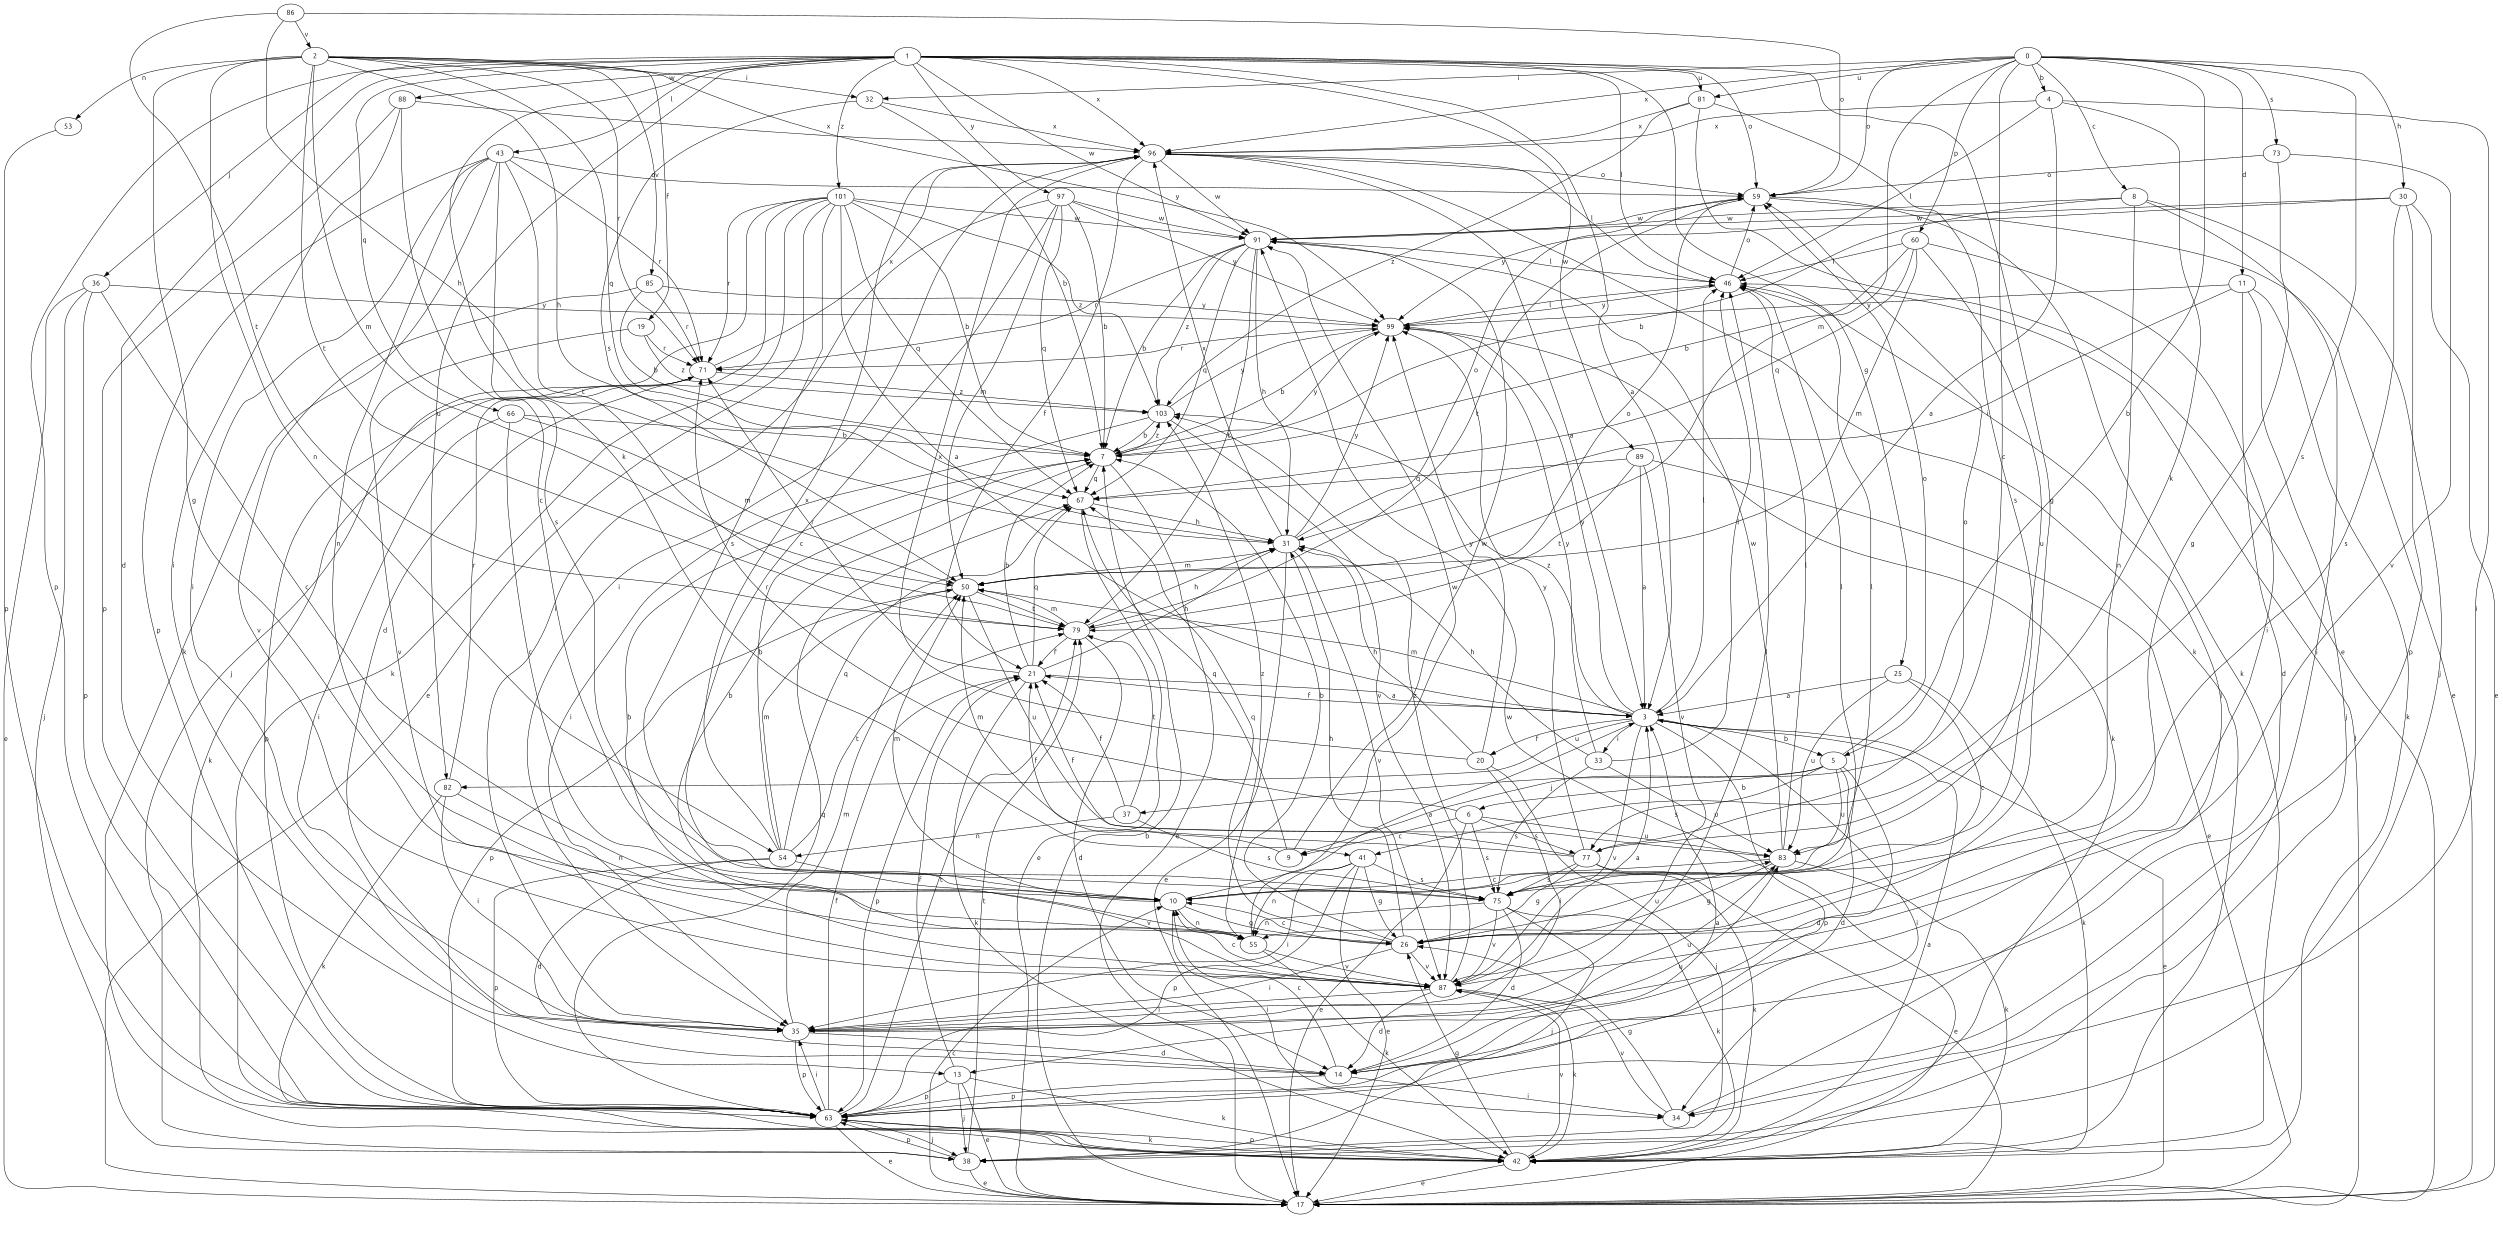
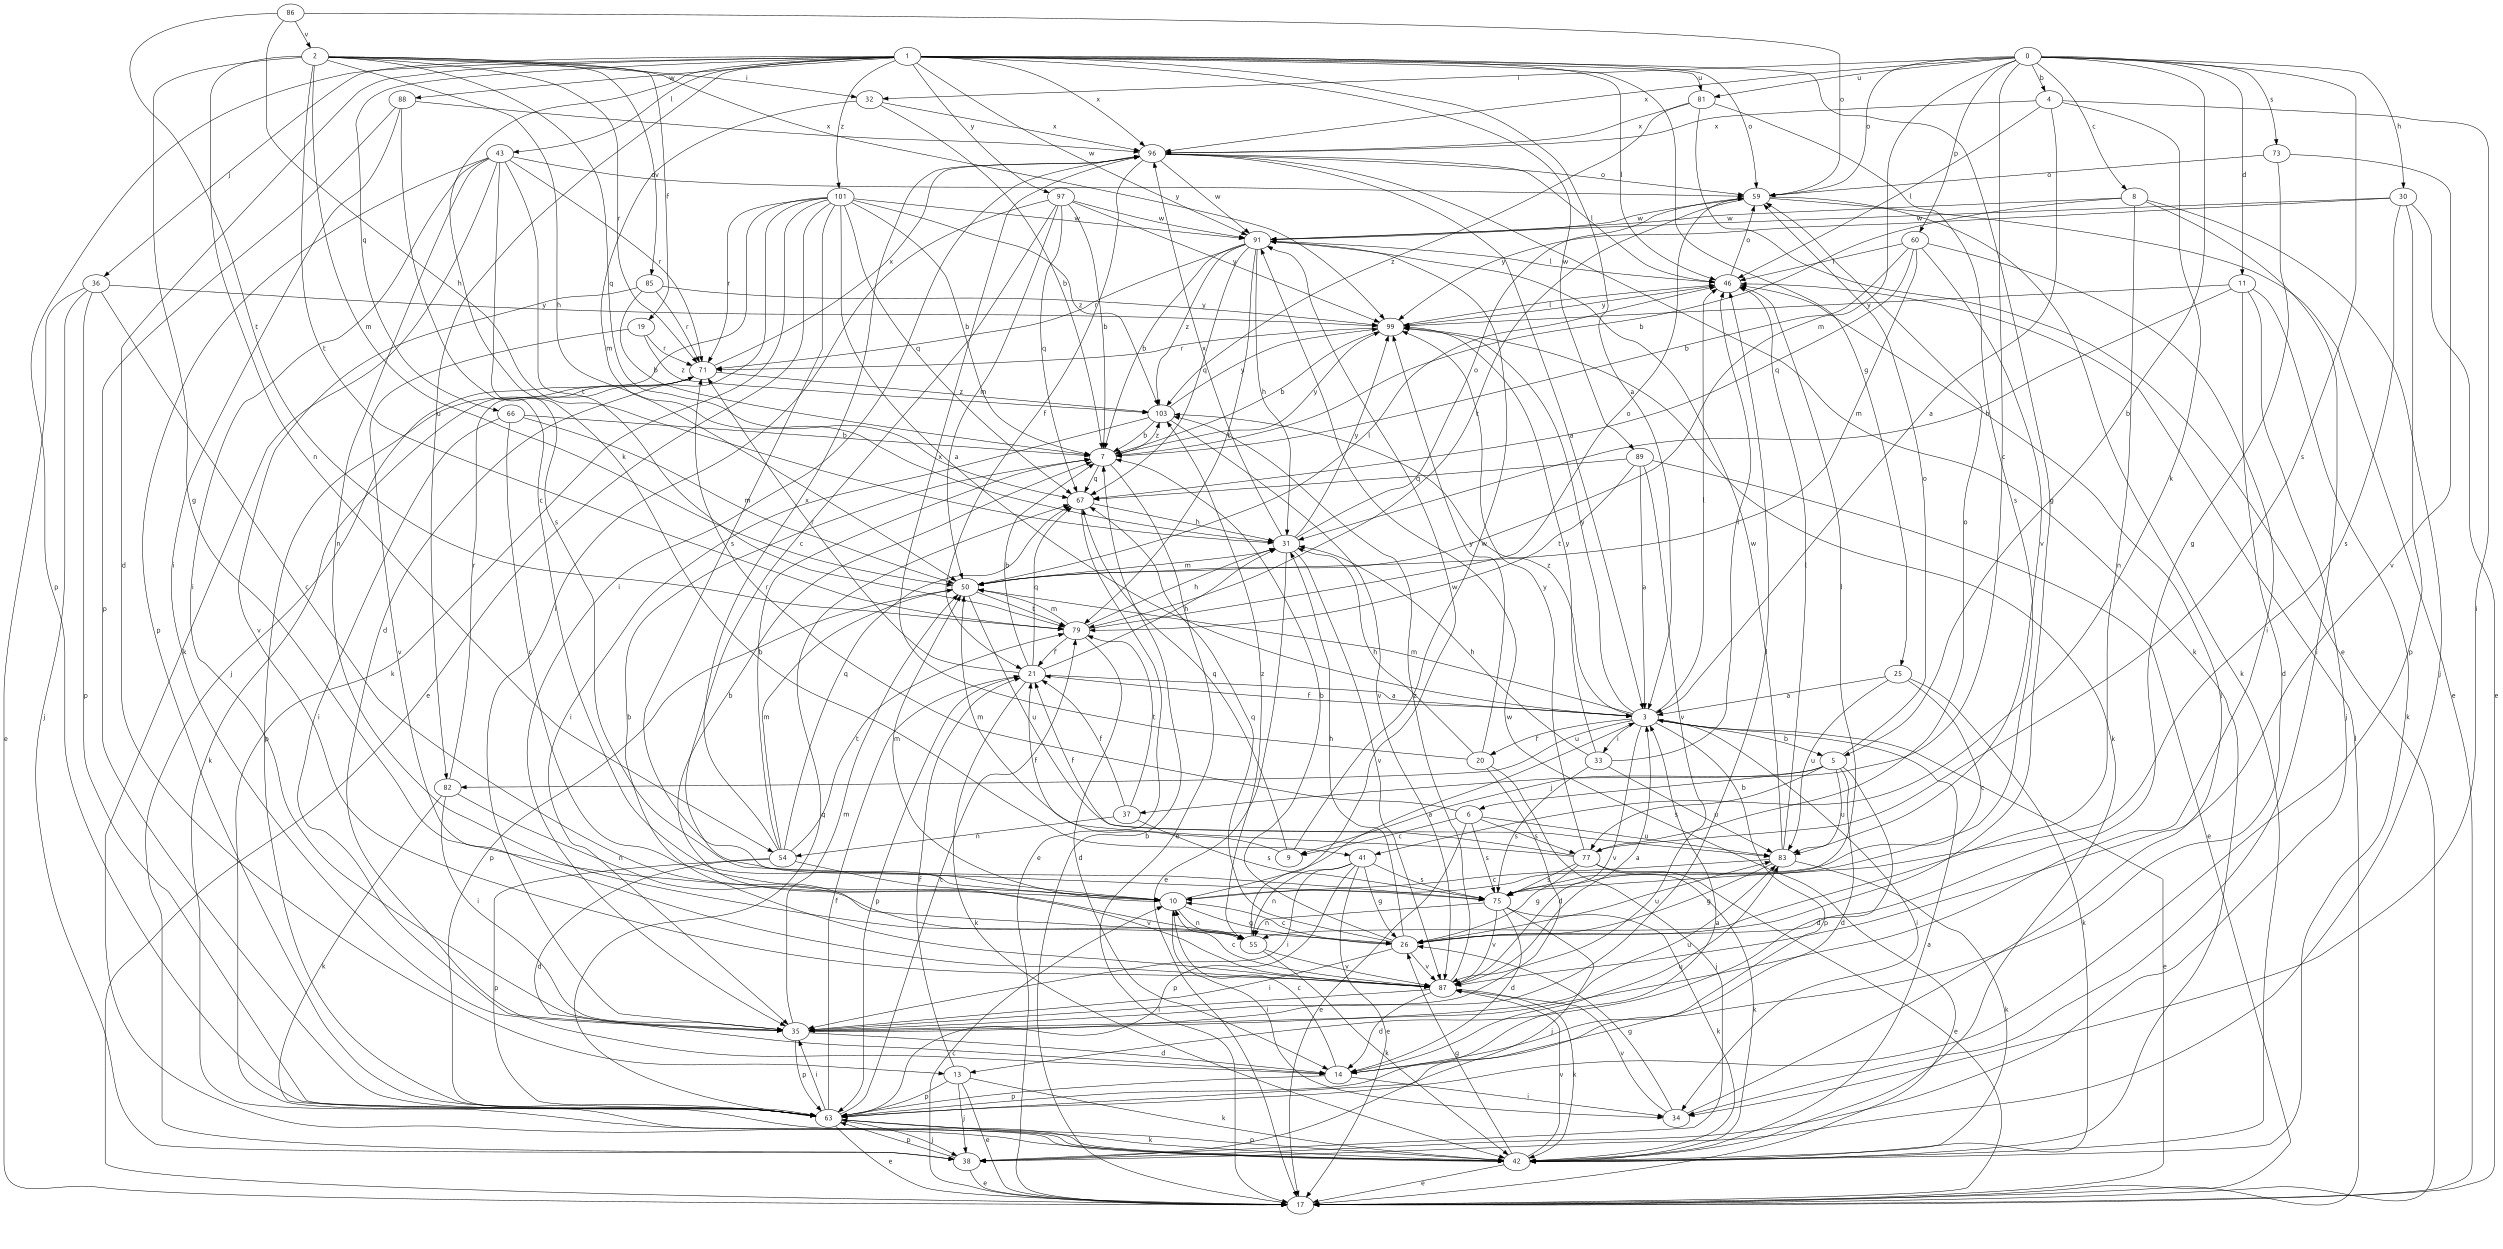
node "53": removed
edge "32" -> "50": label "s" -> "m"
edge "11" -> "31": label "i" -> "h"
edge "60" -> "83": label "u" -> "v"
edge "10" -> "46": now "50" -> "46"
edge "38" -> "79": removed, label "t"
edge "20" -> "35": label "i" -> "d"
